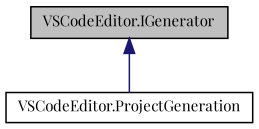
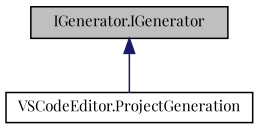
node "VSCodeEditor.IGenerator": label "VSCodeEditor.IGenerator" -> "IGenerator.IGenerator"
